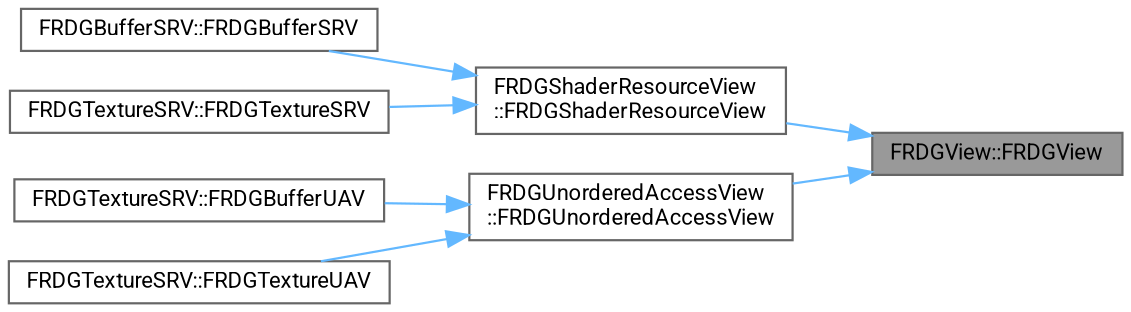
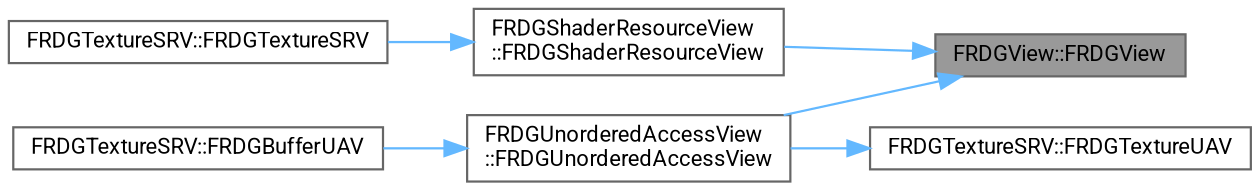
node "FRDGBufferSRV::FRDGBufferSRV": removed
edge "FRDGTextureSRV::FRDGTextureUAV" -> "FRDGUnorderedAccessView ::FRDGUnorderedAccessView": reversed
